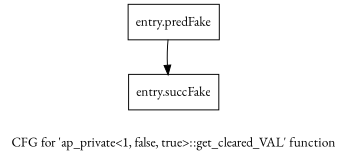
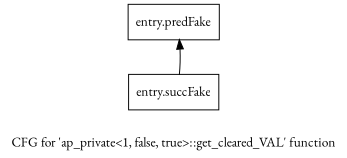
edge "entry.predFake" -> "entry.succFake": reversed
